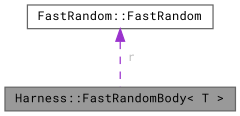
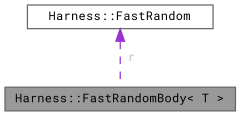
node "FastRandom::FastRandom": label "FastRandom::FastRandom" -> "Harness::FastRandom"
